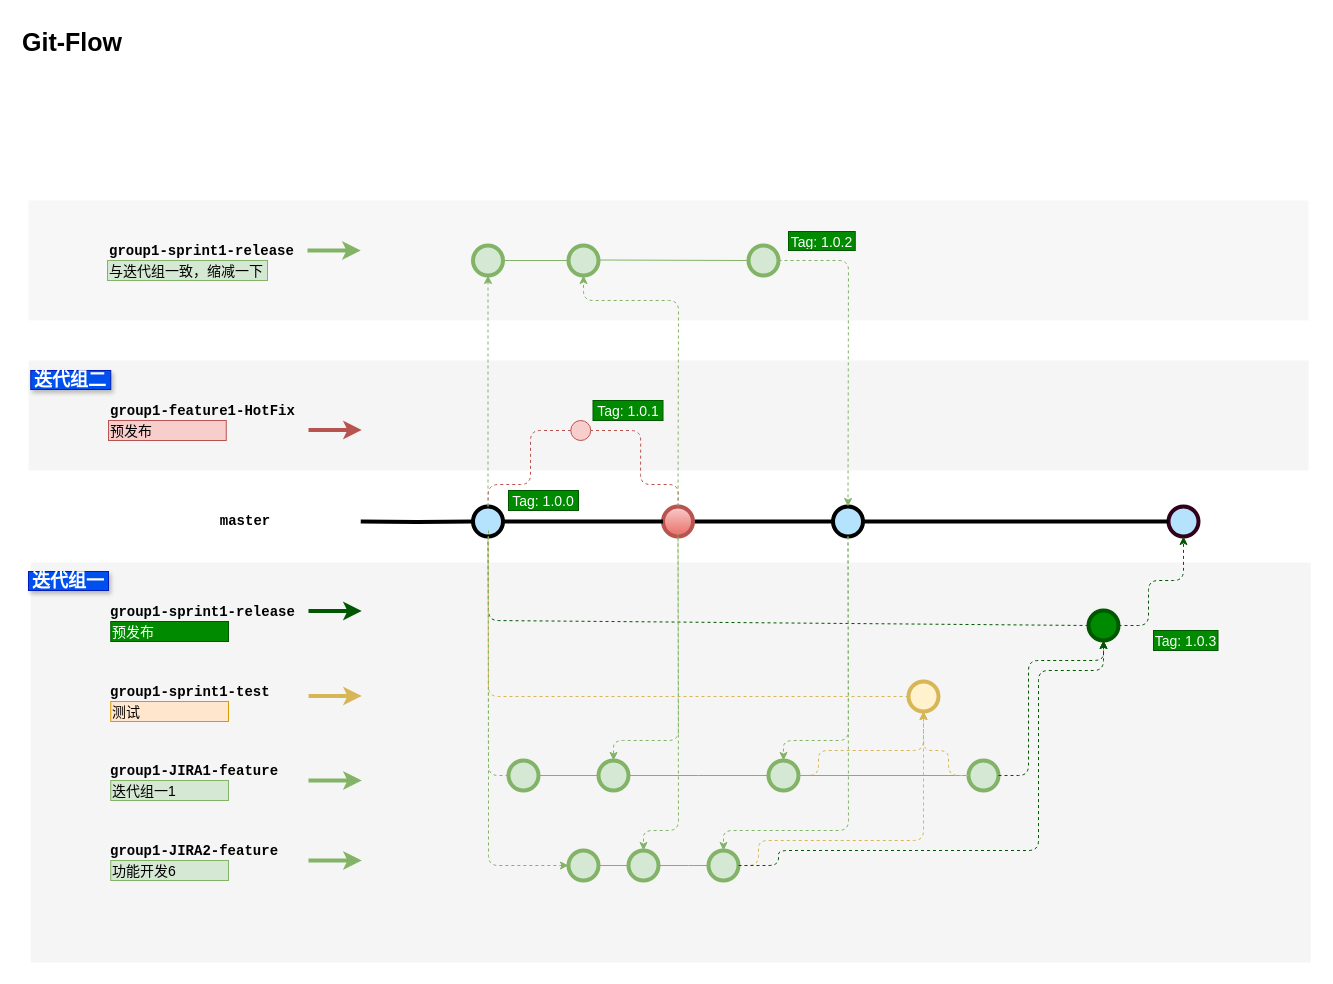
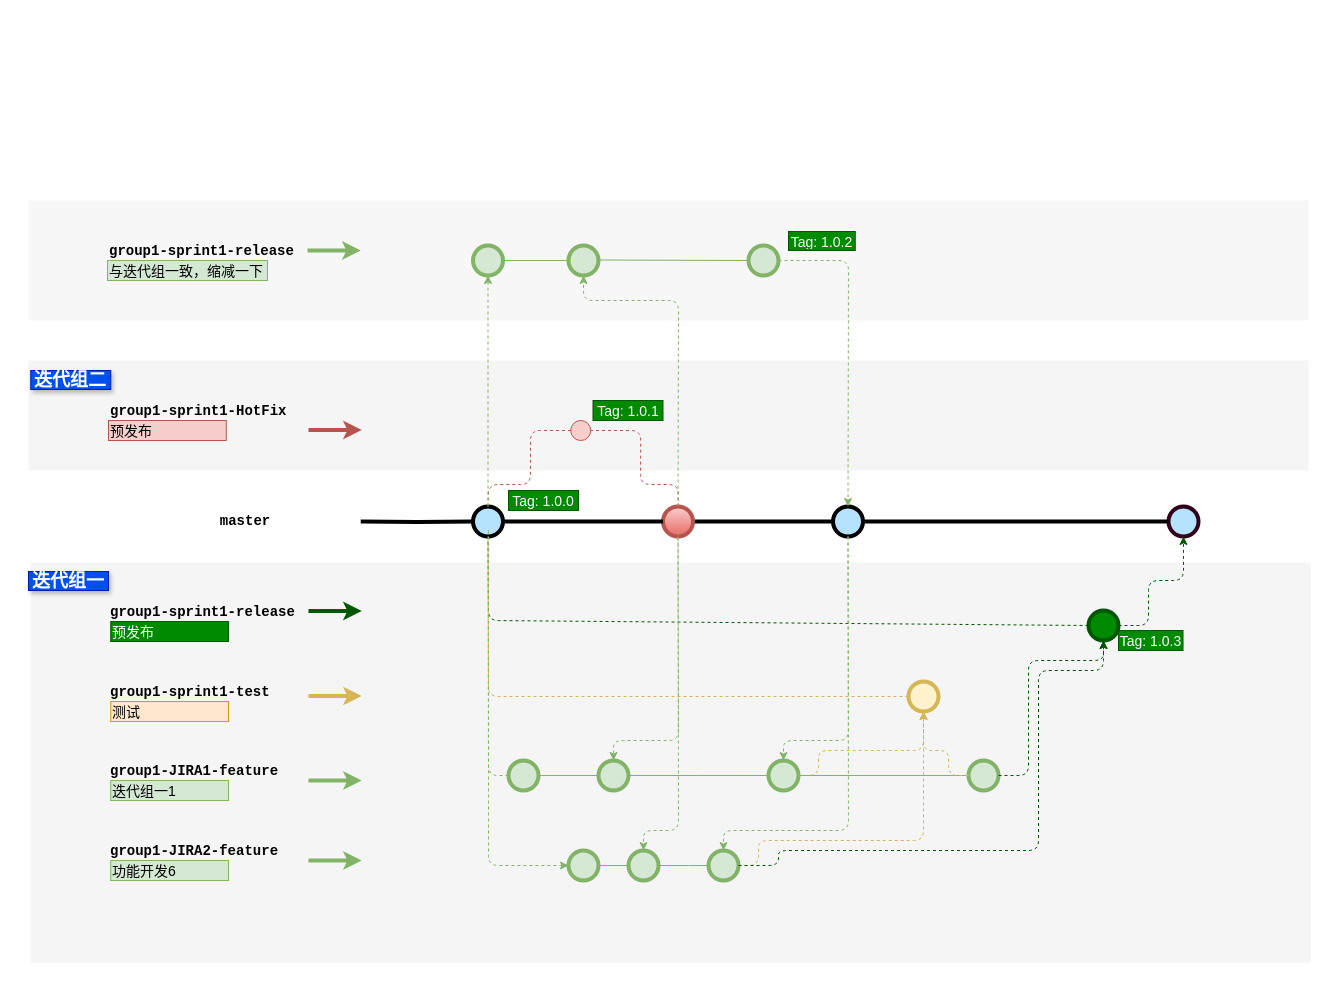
node "Git-Flow": removed
node "group1-feature1-HotFix": label "group1-feature1-HotFix" -> "group1-sprint1-HotFix"
node "Tag: 1.0.3": moved (1186, 641) -> (1151, 641)
